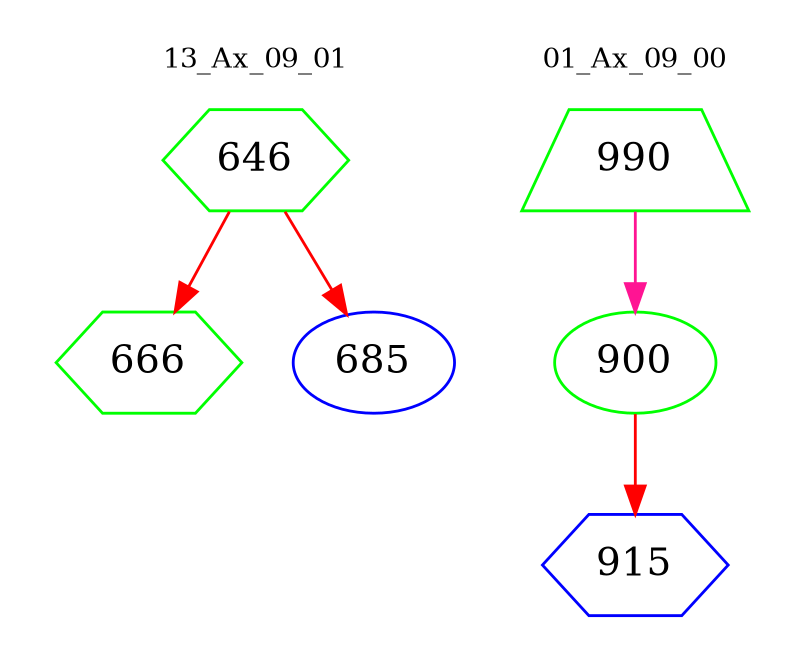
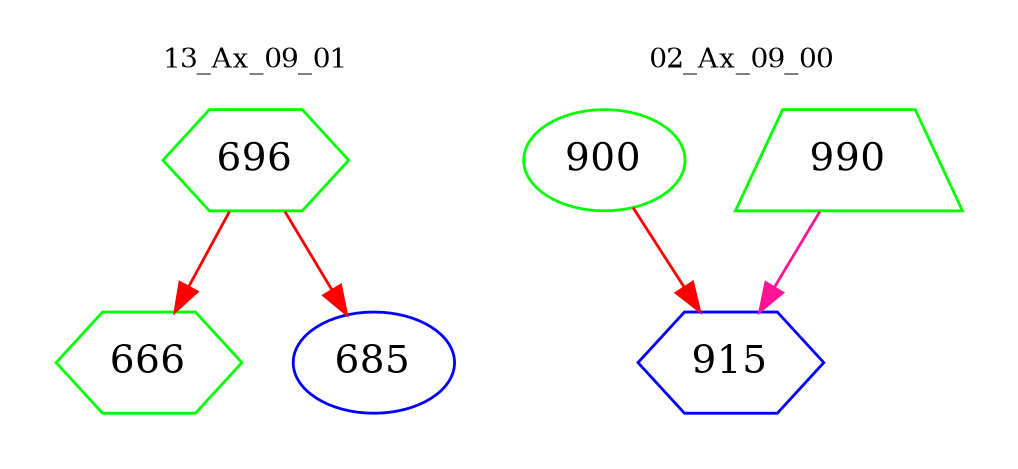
cluster "01_Ax_09_00": label "01_Ax_09_00" -> "02_Ax_09_00"
node "646": label "646" -> "696"
edge "990" -> "900": now "990" -> "915"
